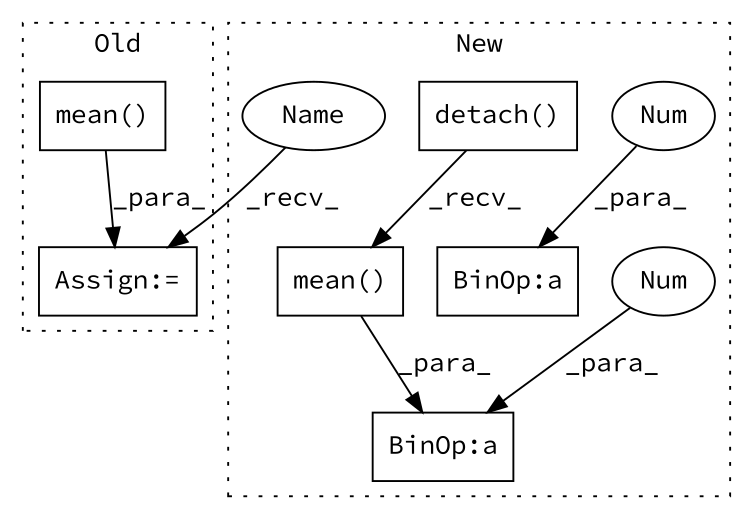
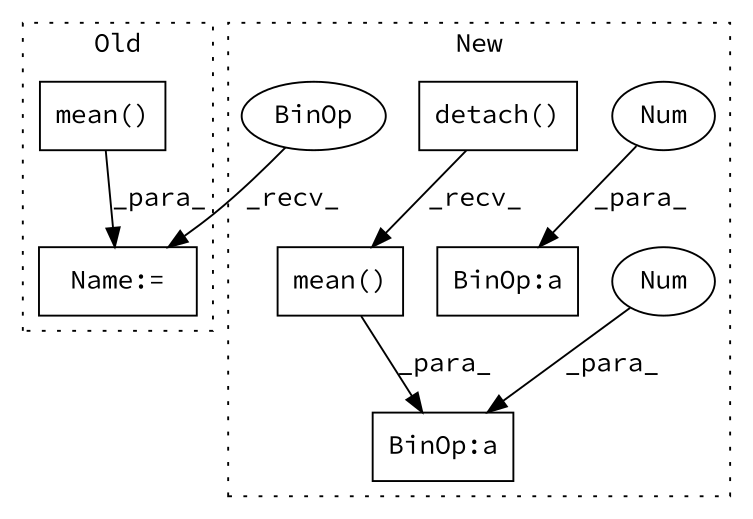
node "Name": label "Name" -> "BinOp"
node "Assign:=": label "Assign:=" -> "Name:="
